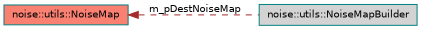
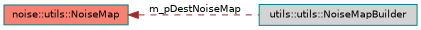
node "noise::utils::NoiseMapBuilder": label "noise::utils::NoiseMapBuilder" -> "utils::utils::NoiseMapBuilder"
